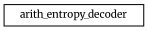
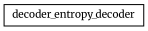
node "arith_entropy_decoder": label "arith_entropy_decoder" -> "decoder_entropy_decoder"
